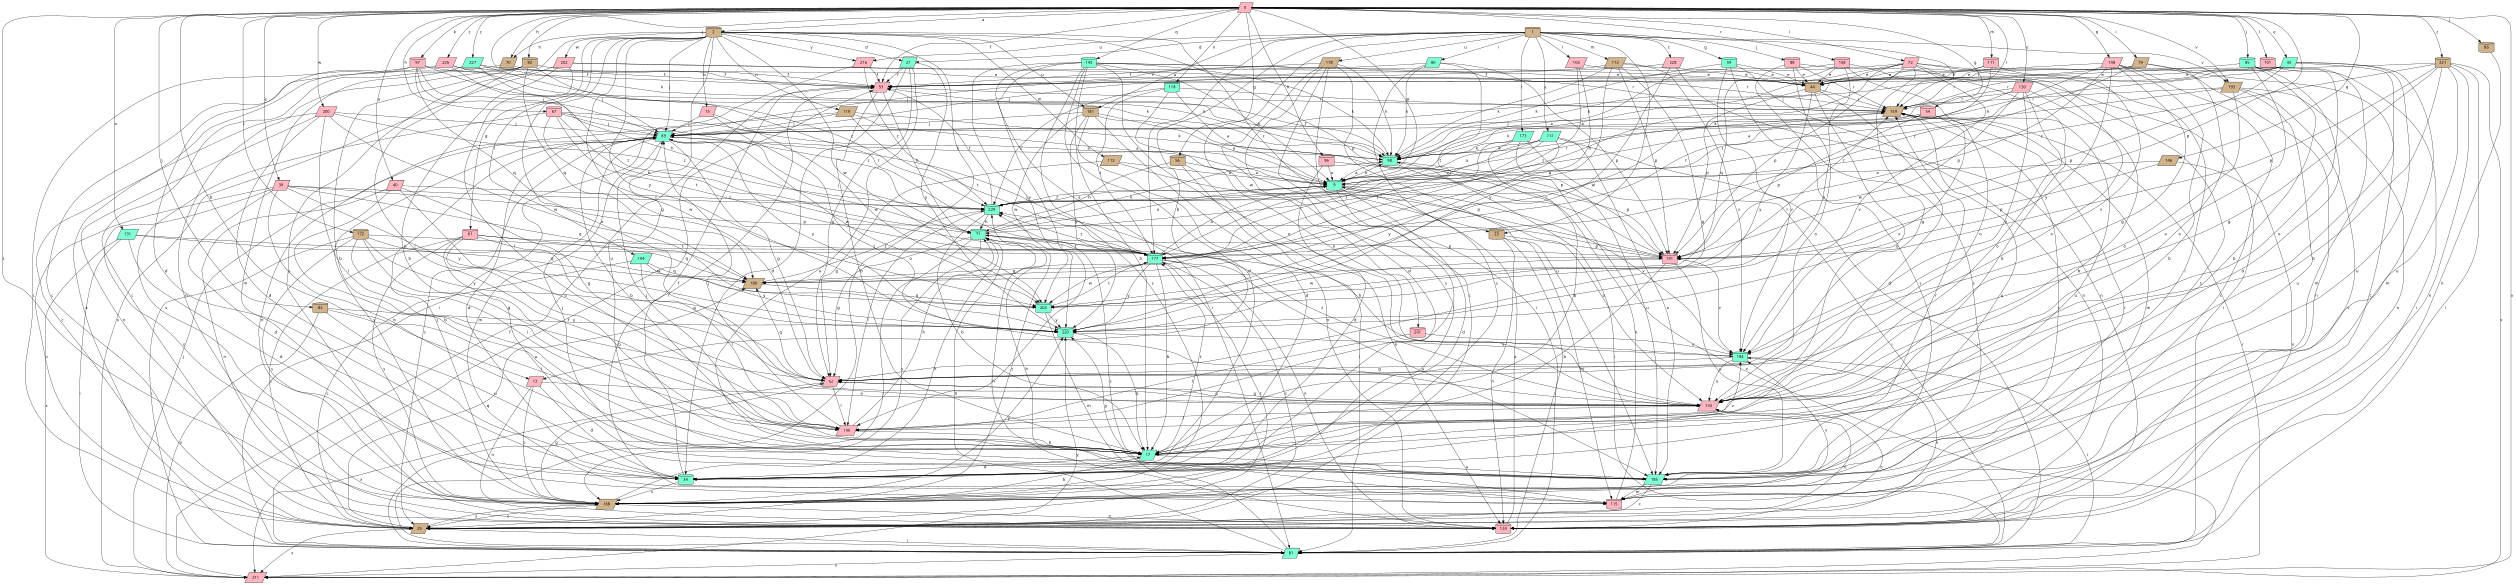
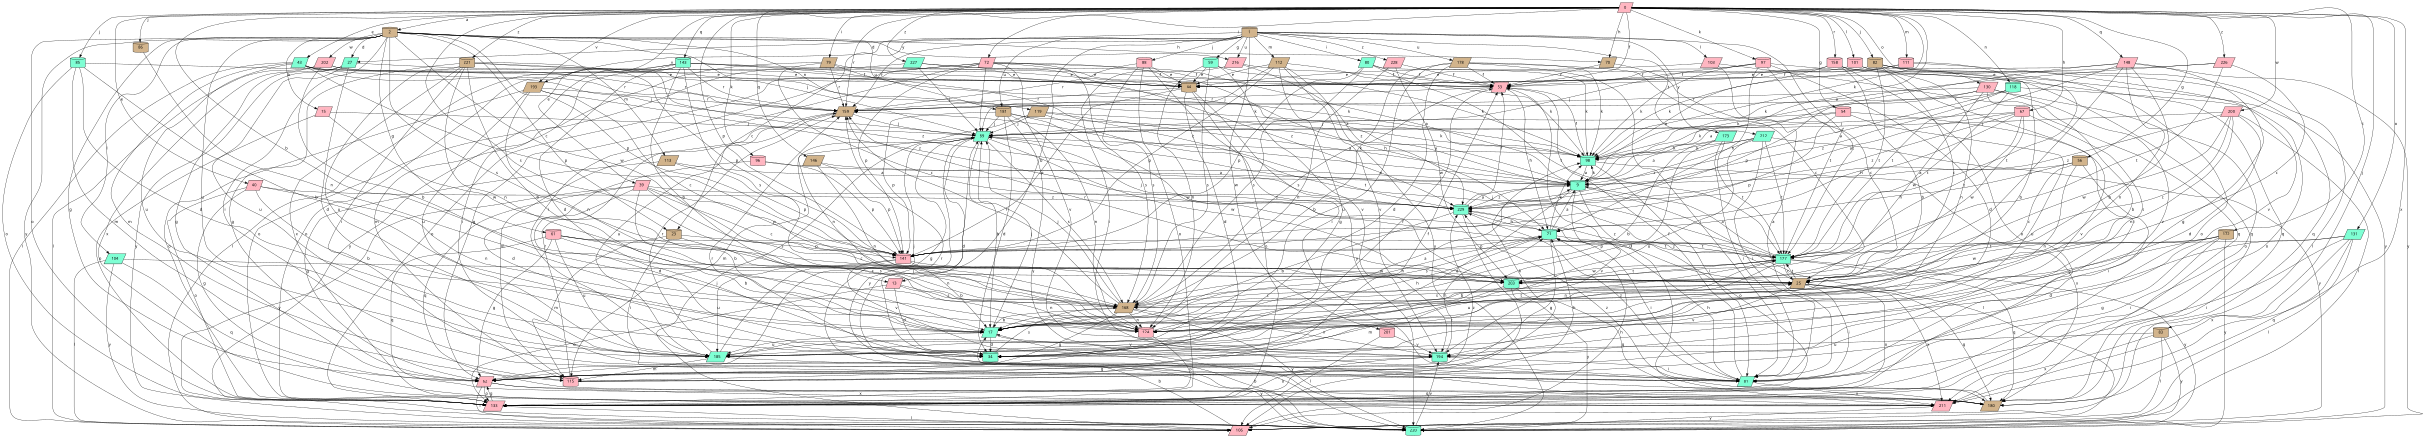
edge "89" -> "25": now "56" -> "25"
edge "180" -> "203": reversed
edge "172" -> "106": now "131" -> "106"
